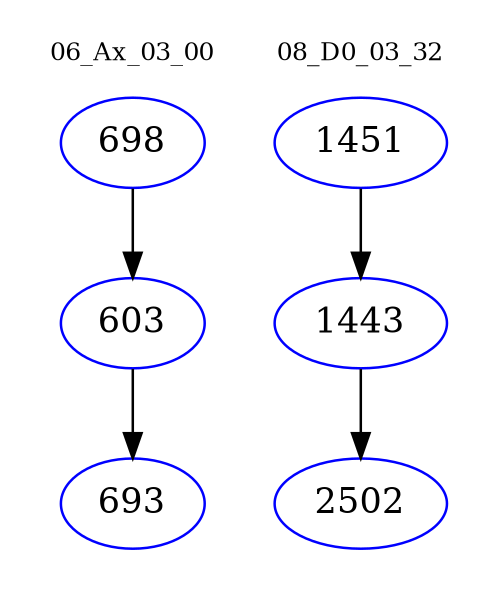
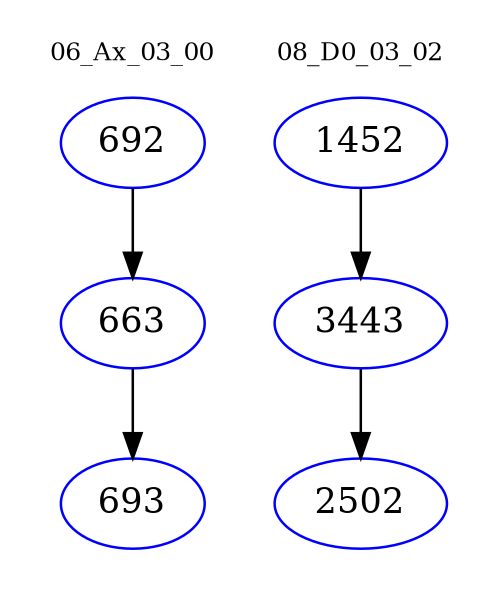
cluster "08_D0_03_32": label "08_D0_03_32" -> "08_D0_03_02"
node "698": label "698" -> "692"
node "1451": label "1451" -> "1452"
node "603": label "603" -> "663"
node "1443": label "1443" -> "3443"
